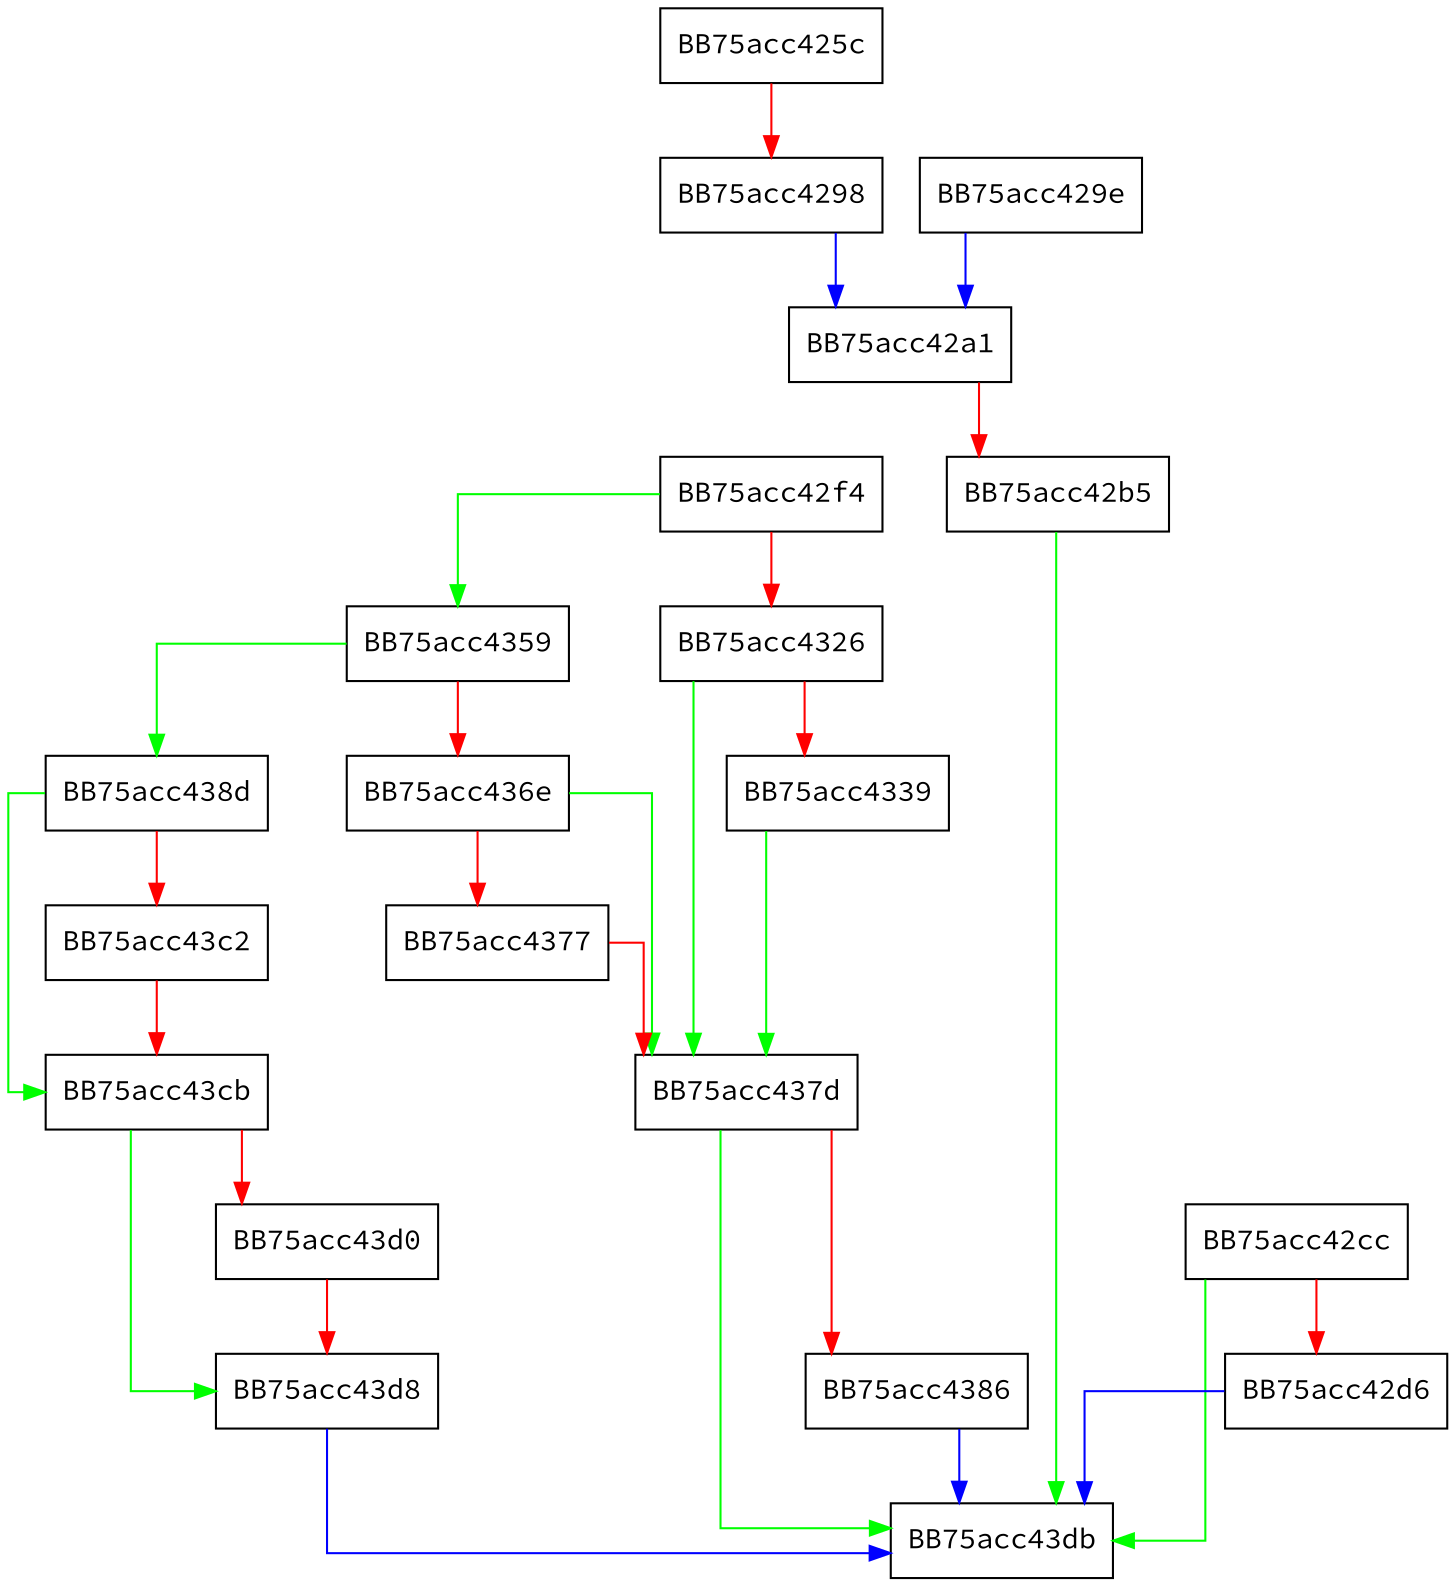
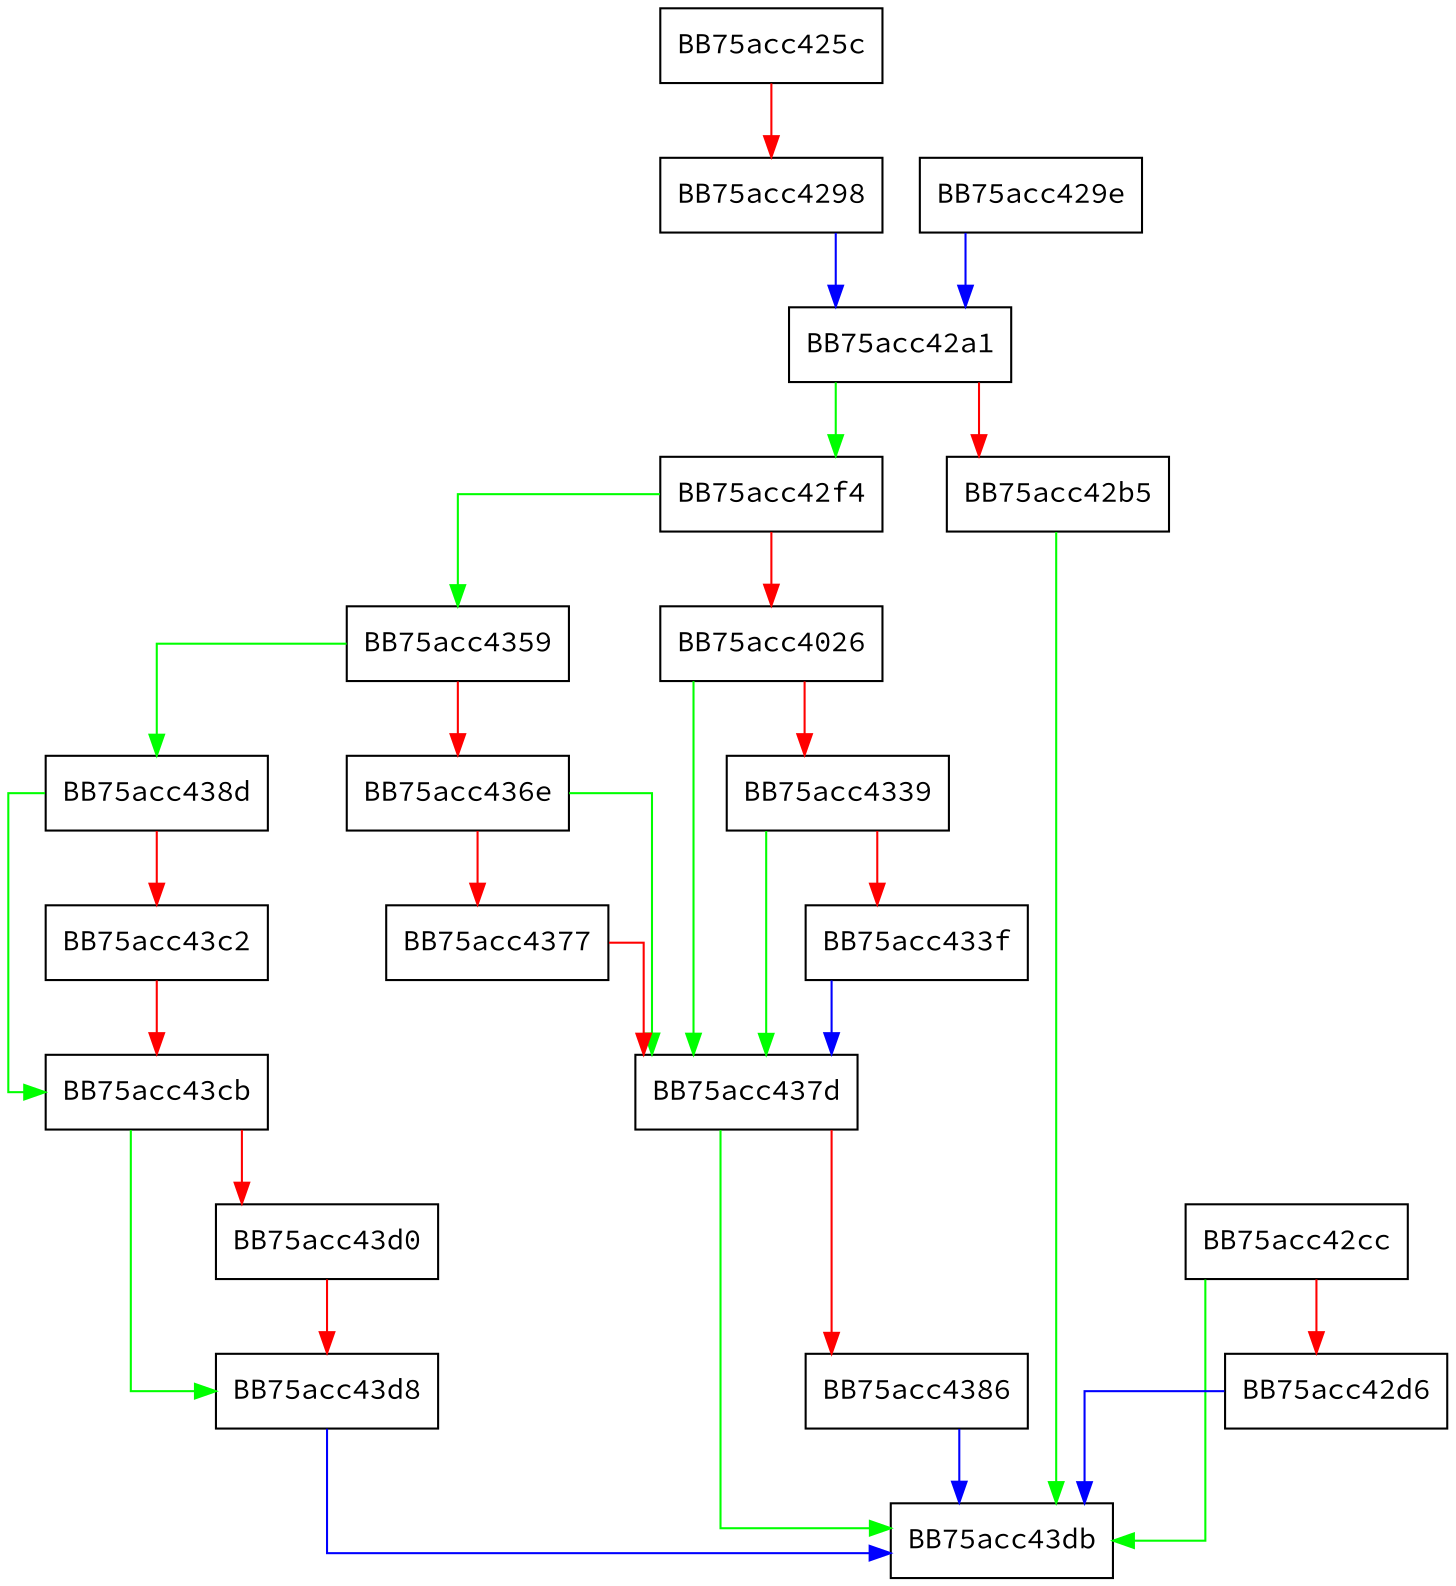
edge "BB75acc42a1" -> "BB75acc42f4": added
node "BB75acc4326": label "BB75acc4326" -> "BB75acc4026"
node "BB75acc433f": added
